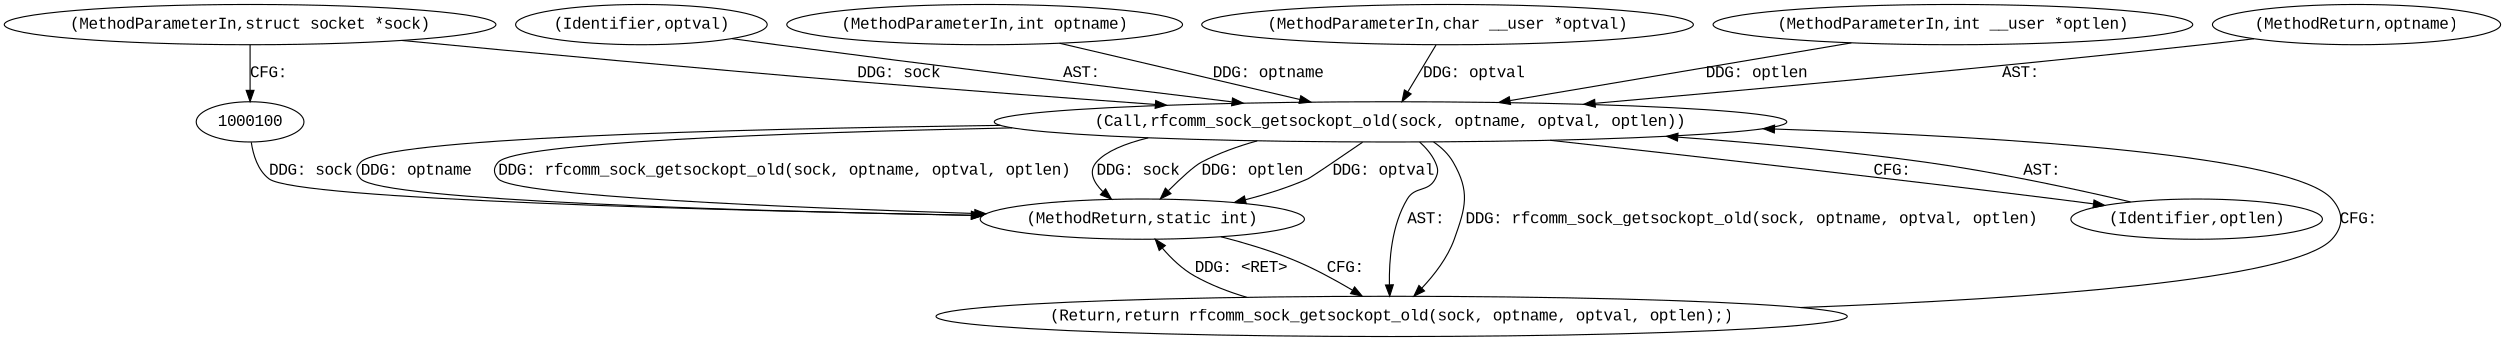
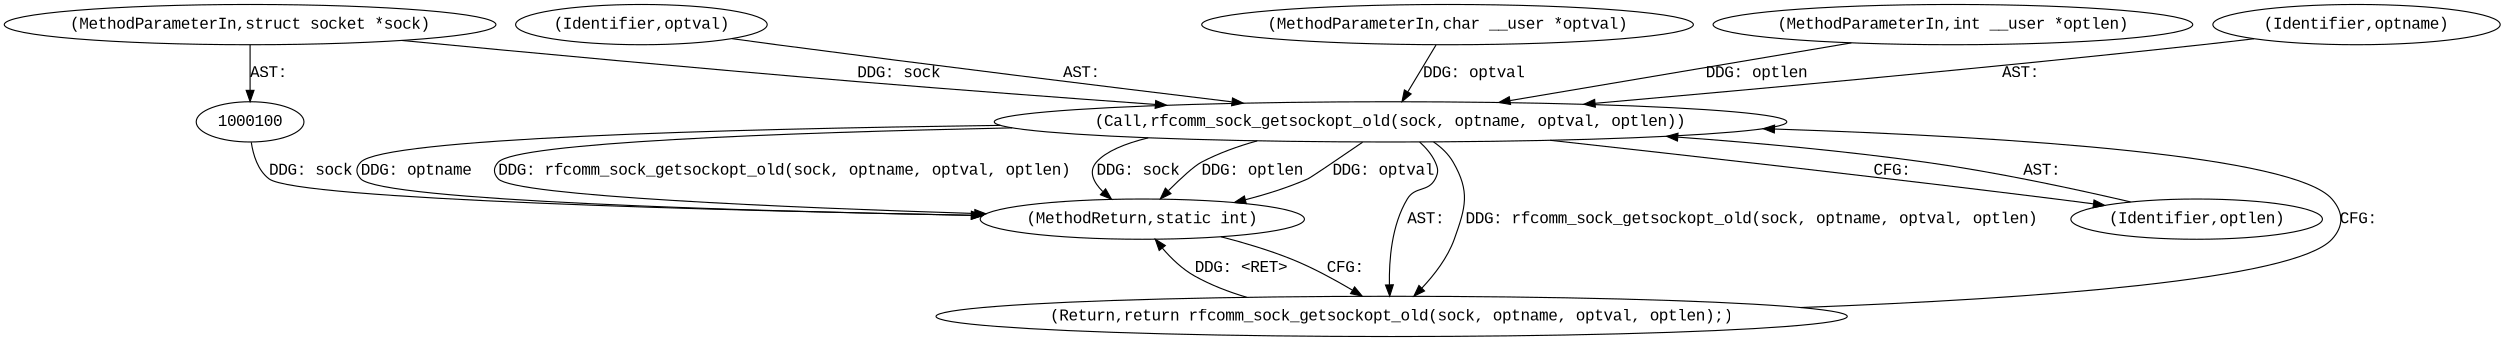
node "(MethodParameterIn,int optname)": removed
node "(MethodReturn,optname)": label "(MethodReturn,optname)" -> "(Identifier,optname)"
edge "(MethodParameterIn,struct socket *sock)" -> "1000100": label "CFG: " -> "AST: "
